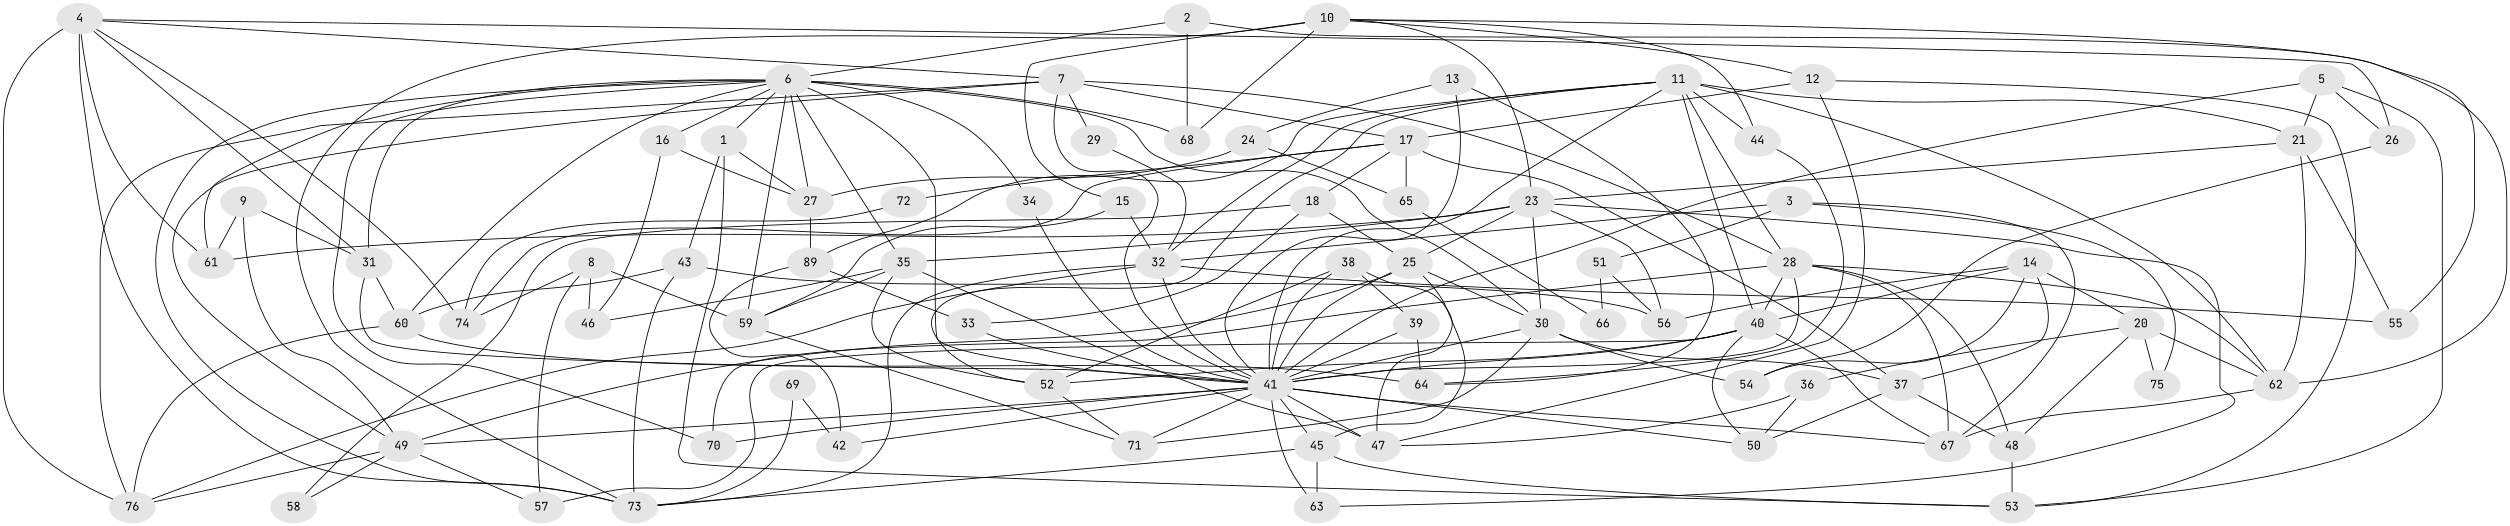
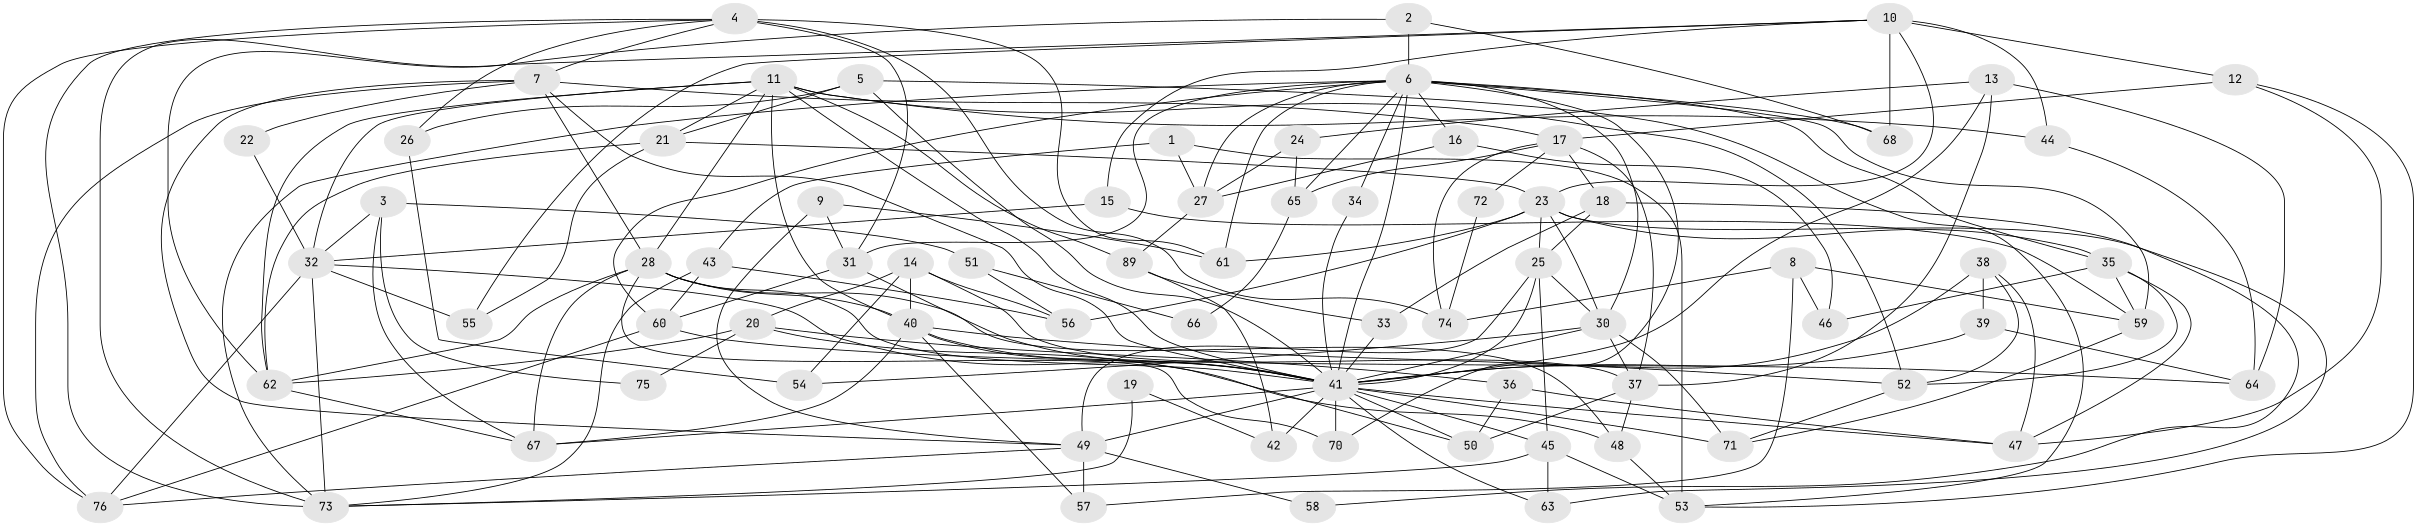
edge "6" -- "1": now "6" -- "65"
node "29": label "29" -> "22"
edge "13" -- "37": added
node "69": label "69" -> "19"
